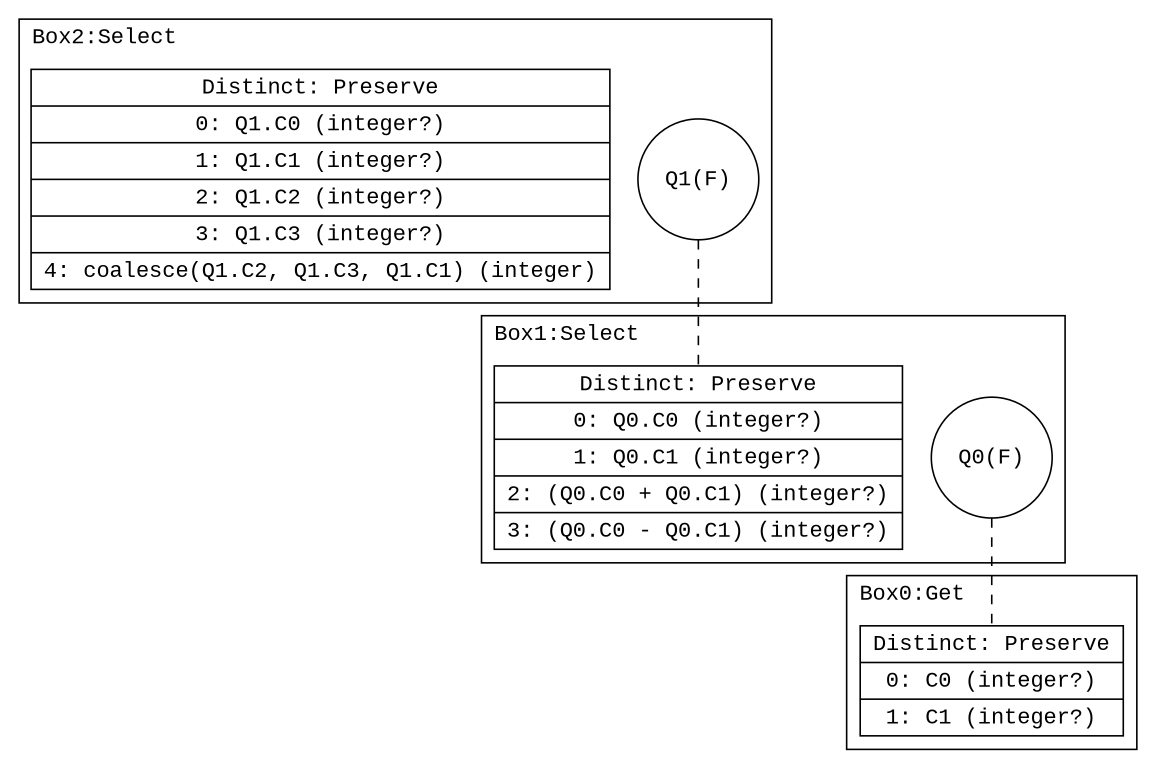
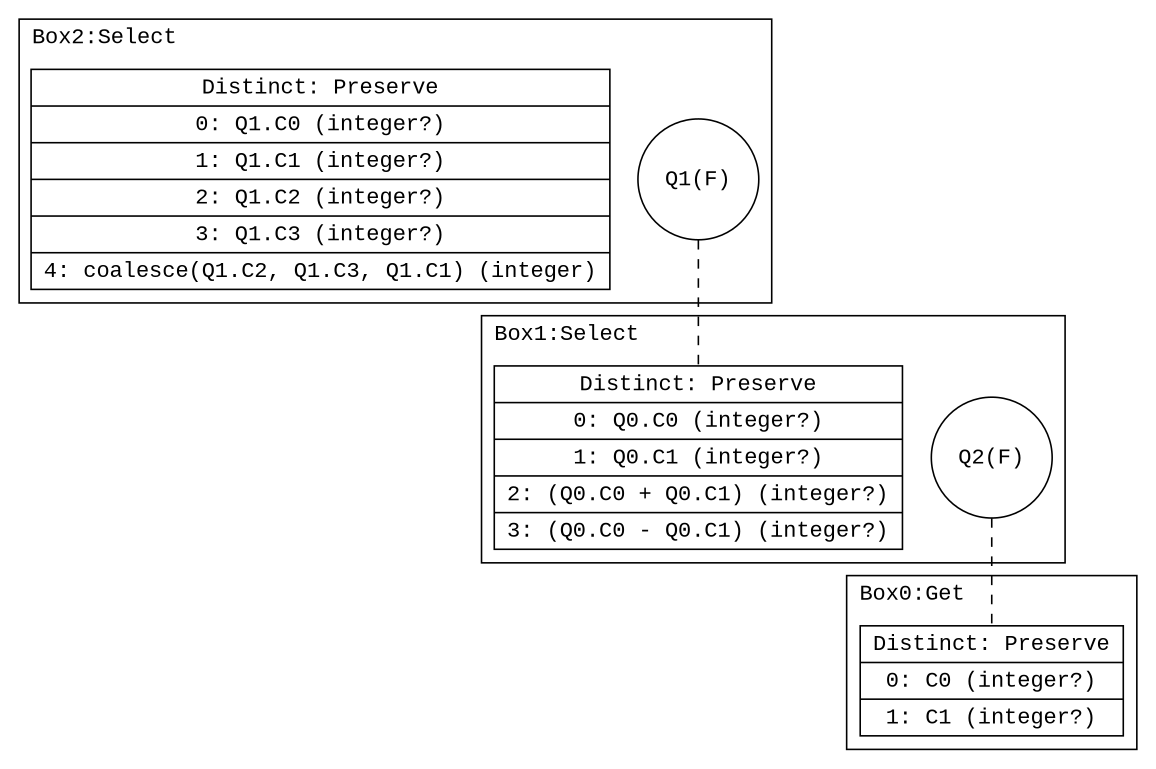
node "Q0(F)": label "Q0(F)" -> "Q2(F)"
